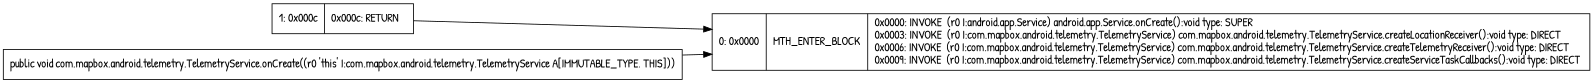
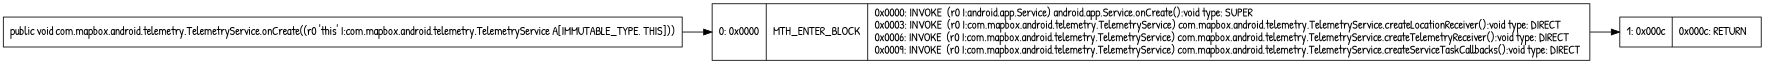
edge "1: 0x000c" -> "0: 0x0000": reversed
